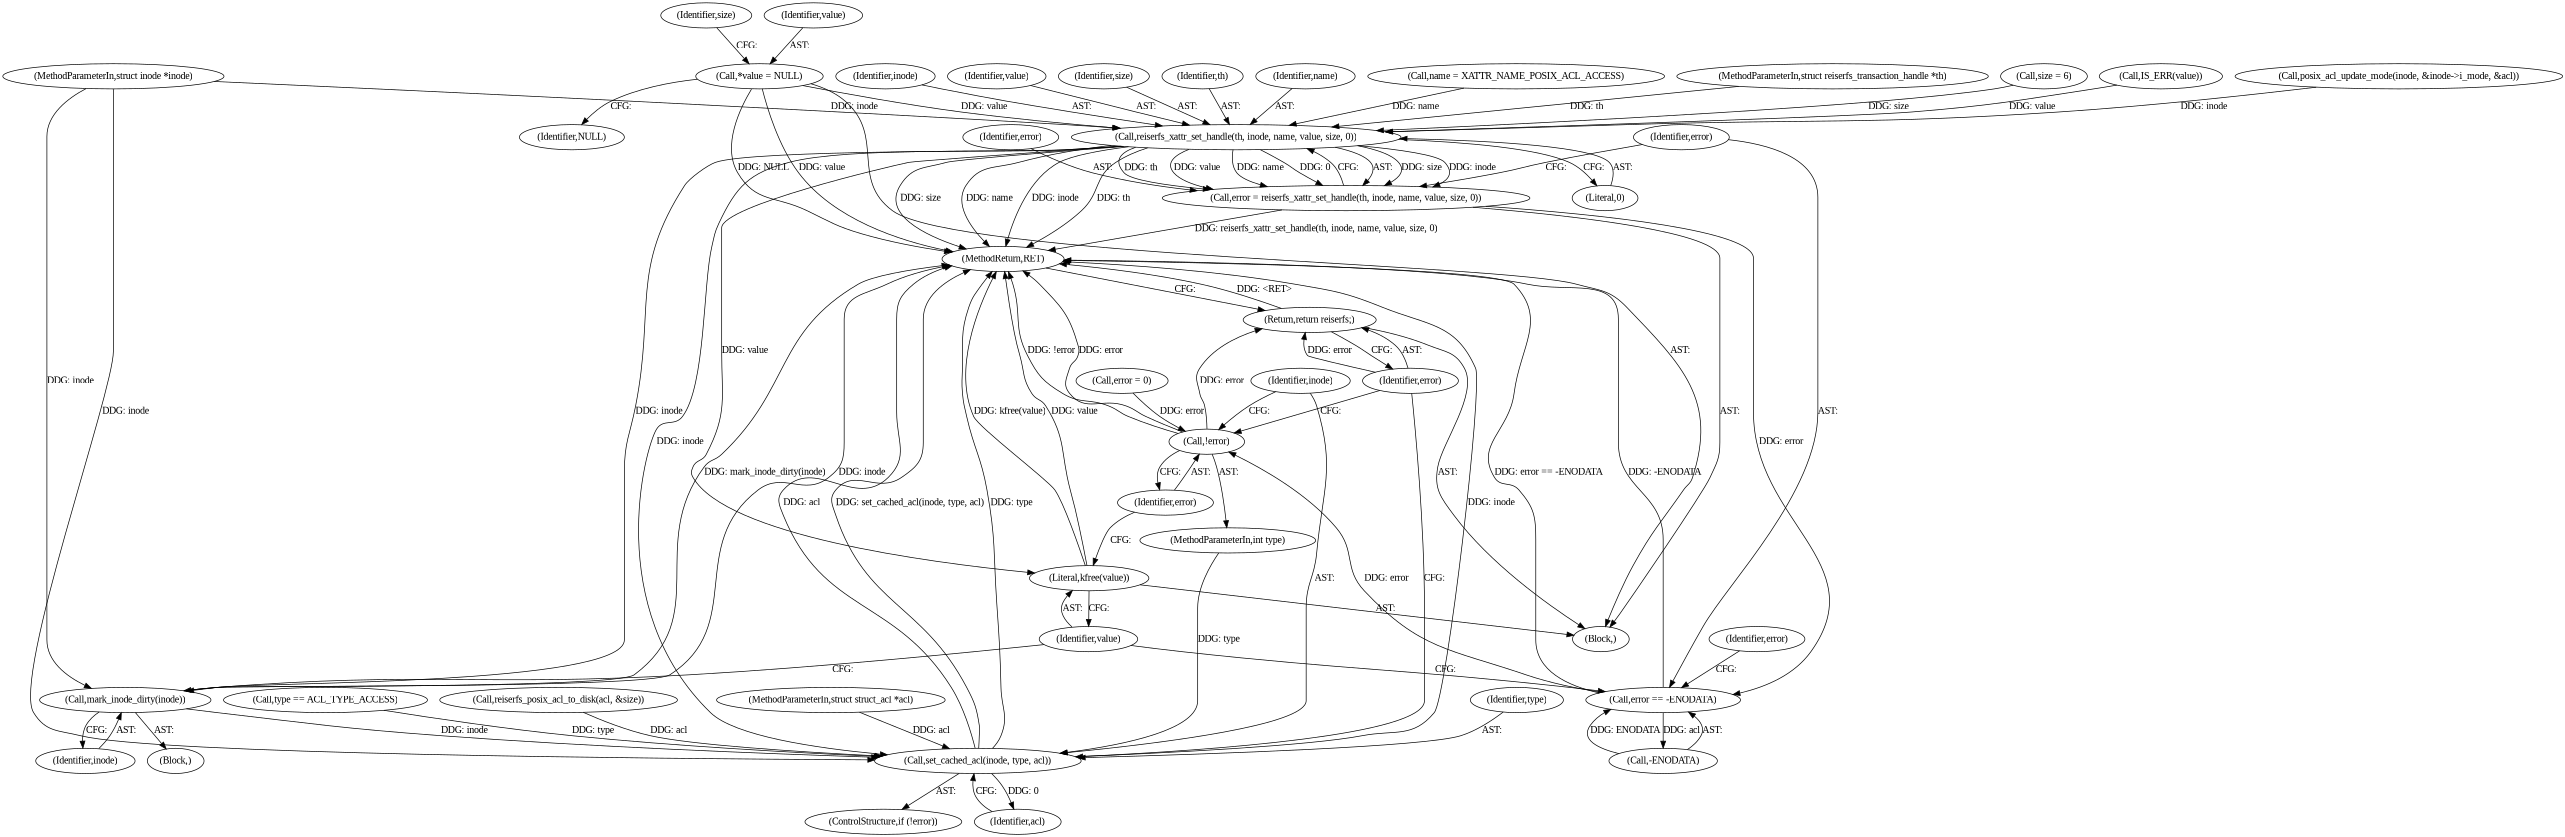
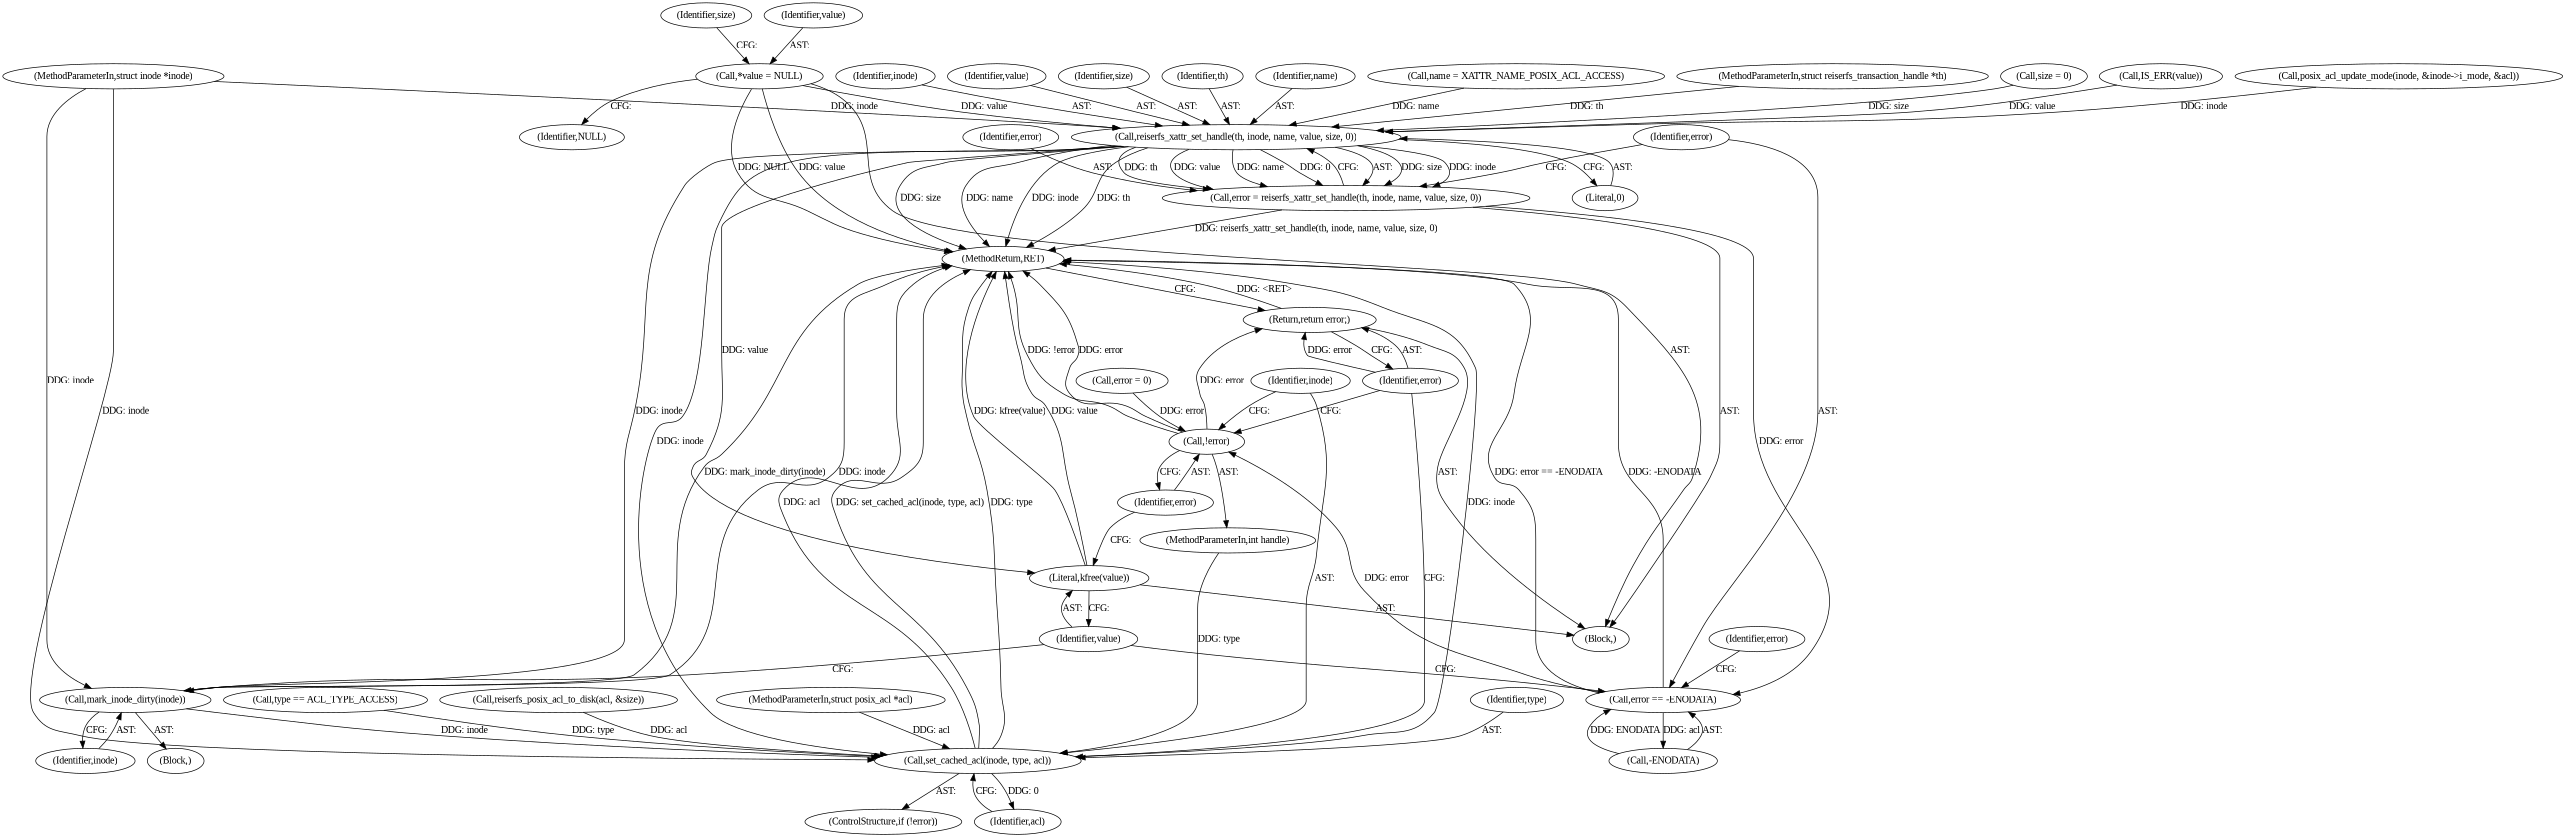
node "(Call,size = 6)": label "(Call,size = 6)" -> "(Call,size = 0)"
node "(Return,return reiserfs;)": label "(Return,return reiserfs;)" -> "(Return,return error;)"
node "(MethodParameterIn,int type)": label "(MethodParameterIn,int type)" -> "(MethodParameterIn,int handle)"
node "(MethodParameterIn,struct struct_acl *acl)": label "(MethodParameterIn,struct struct_acl *acl)" -> "(MethodParameterIn,struct posix_acl *acl)"
